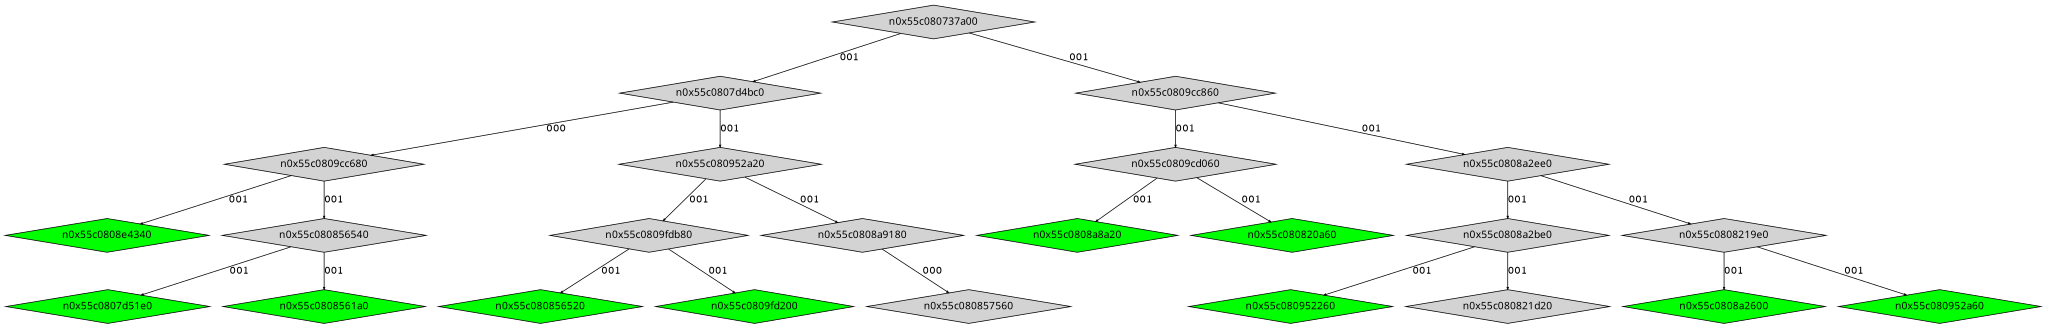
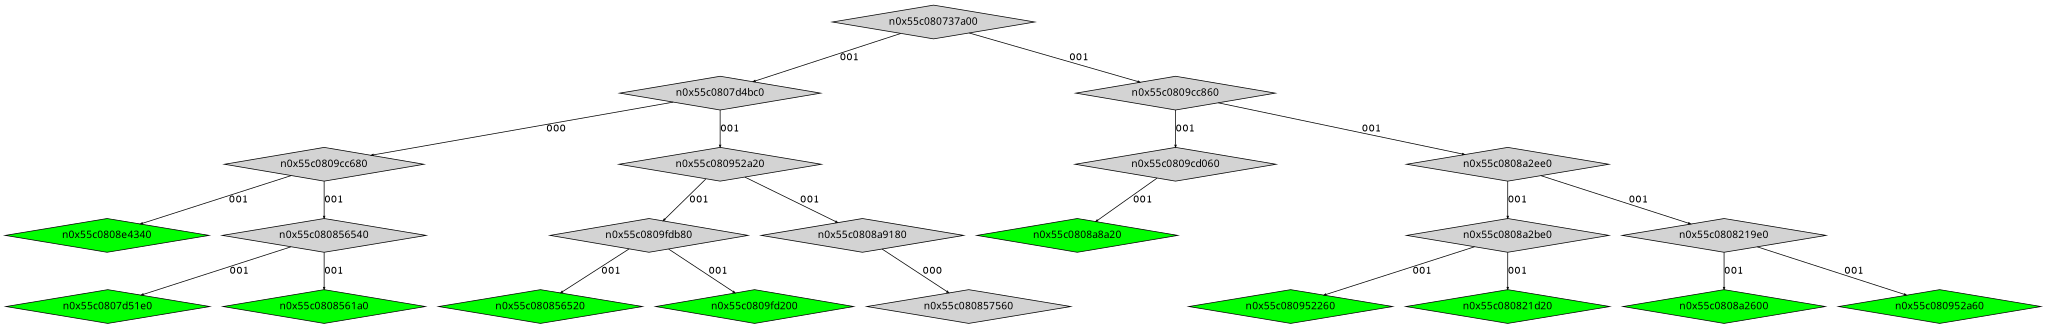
node "n0x55c080820a60": removed
node "n0x55c080821d20": fillcolor lightgrey -> green
